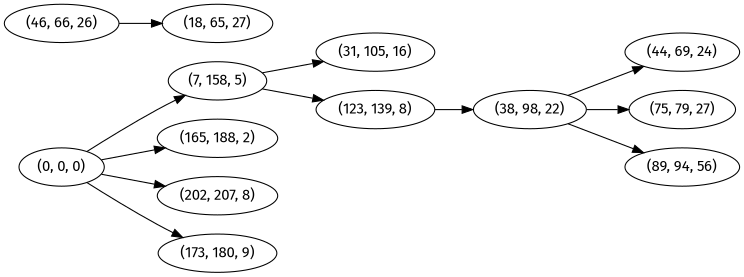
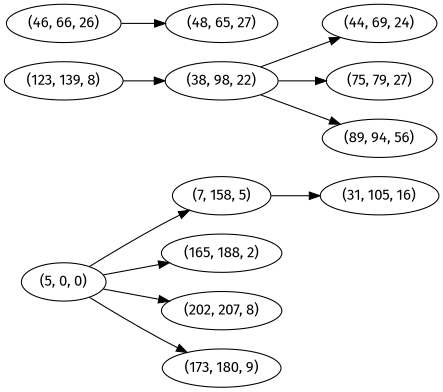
node "(18, 65, 27)": label "(18, 65, 27)" -> "(48, 65, 27)"
edge "(7, 158, 5)" -> "(123, 139, 8)": removed
node "(0, 0, 0)": label "(0, 0, 0)" -> "(5, 0, 0)"
